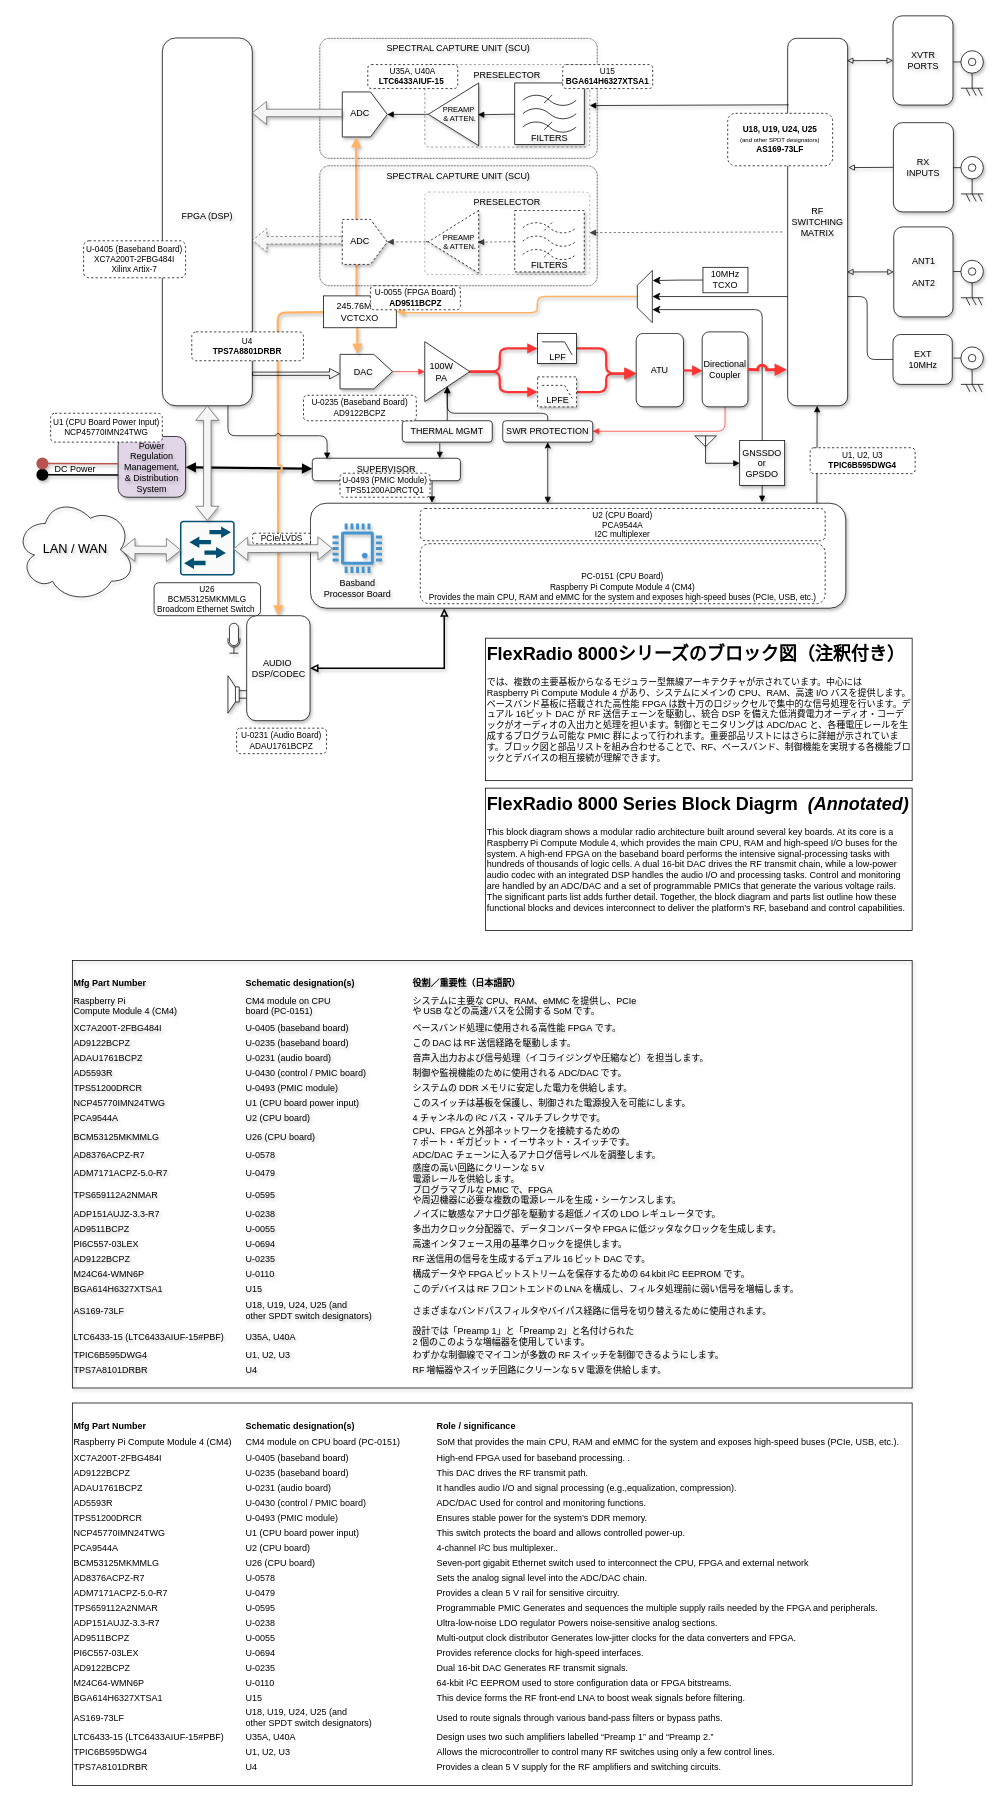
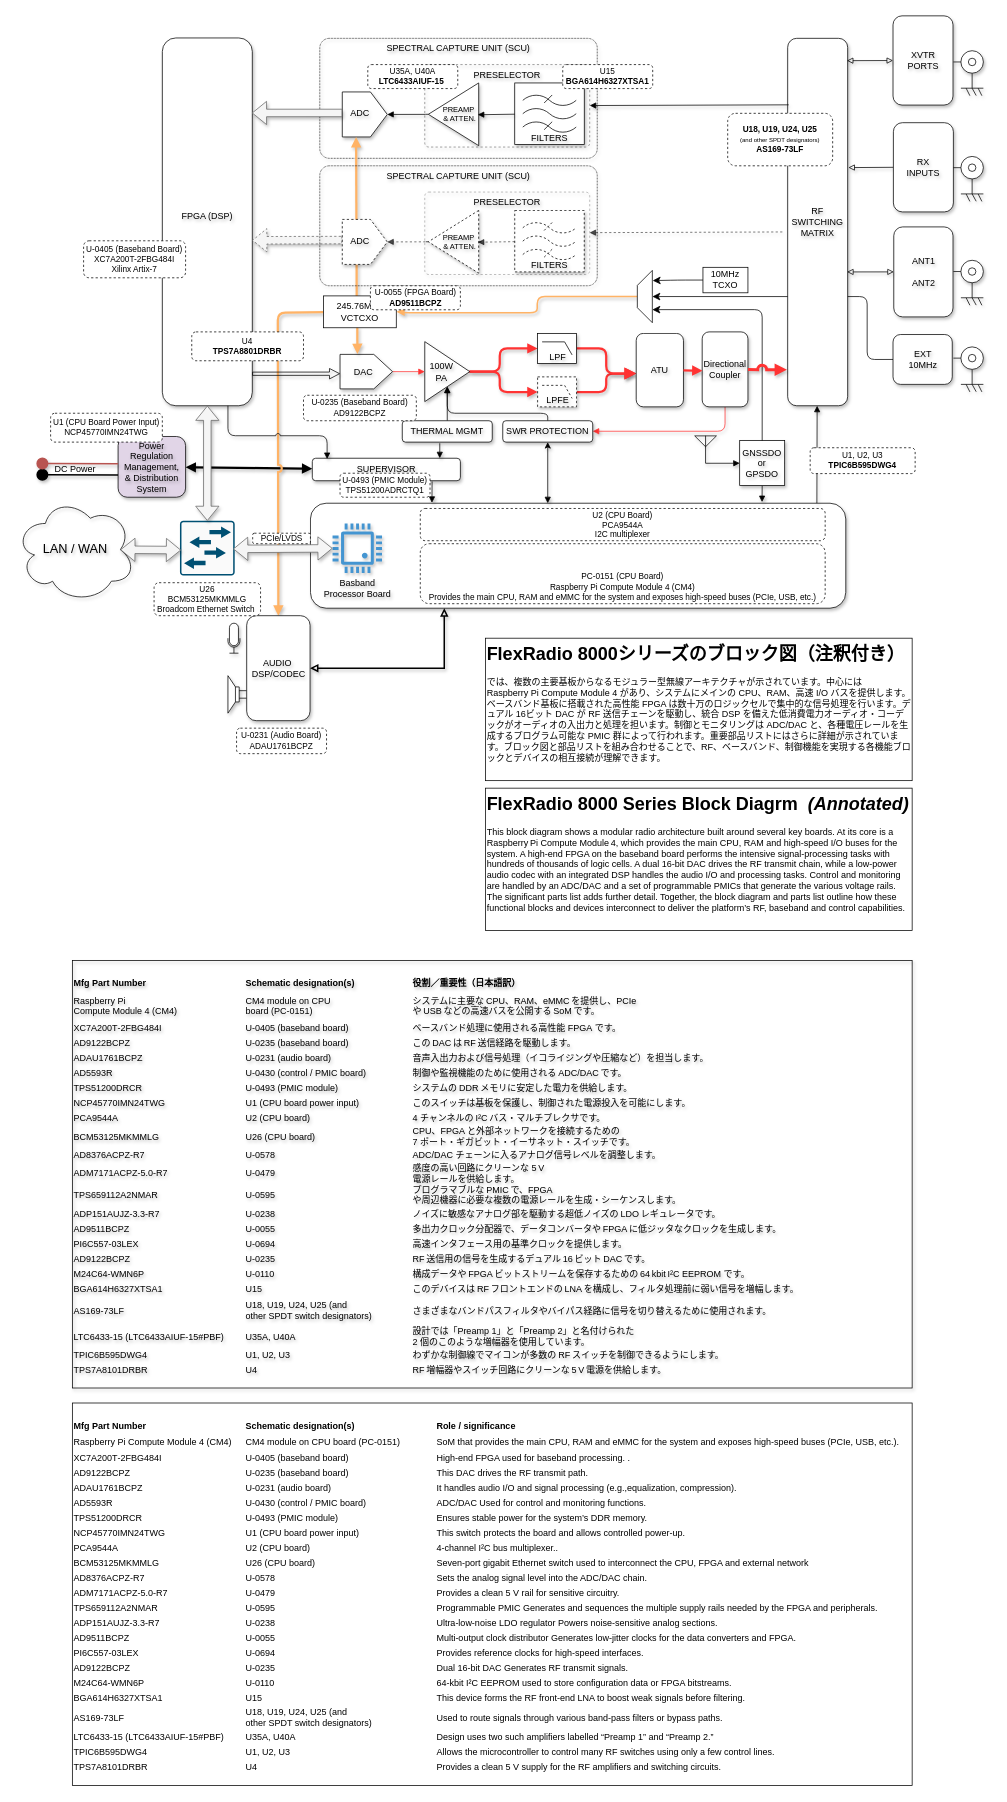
node "U26 BCM53125MKMMLG Broadcom Ethernet Switch": style solid -> dashed
